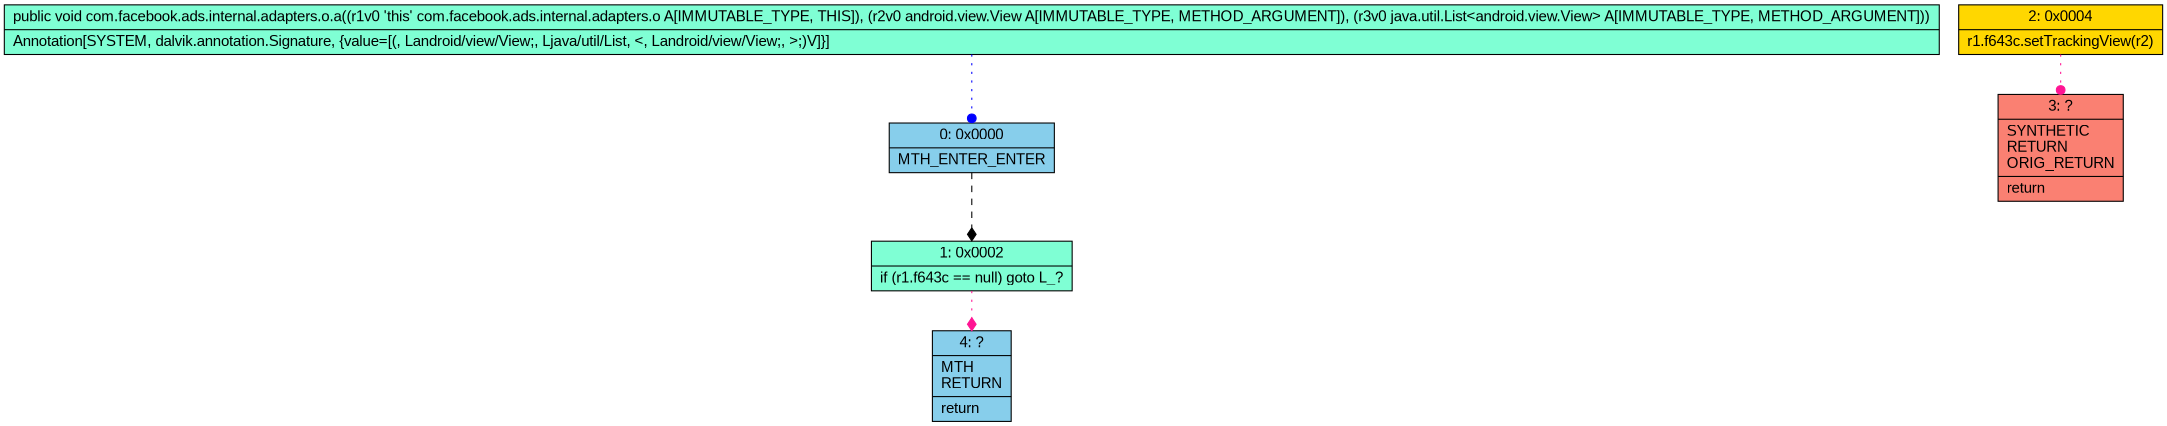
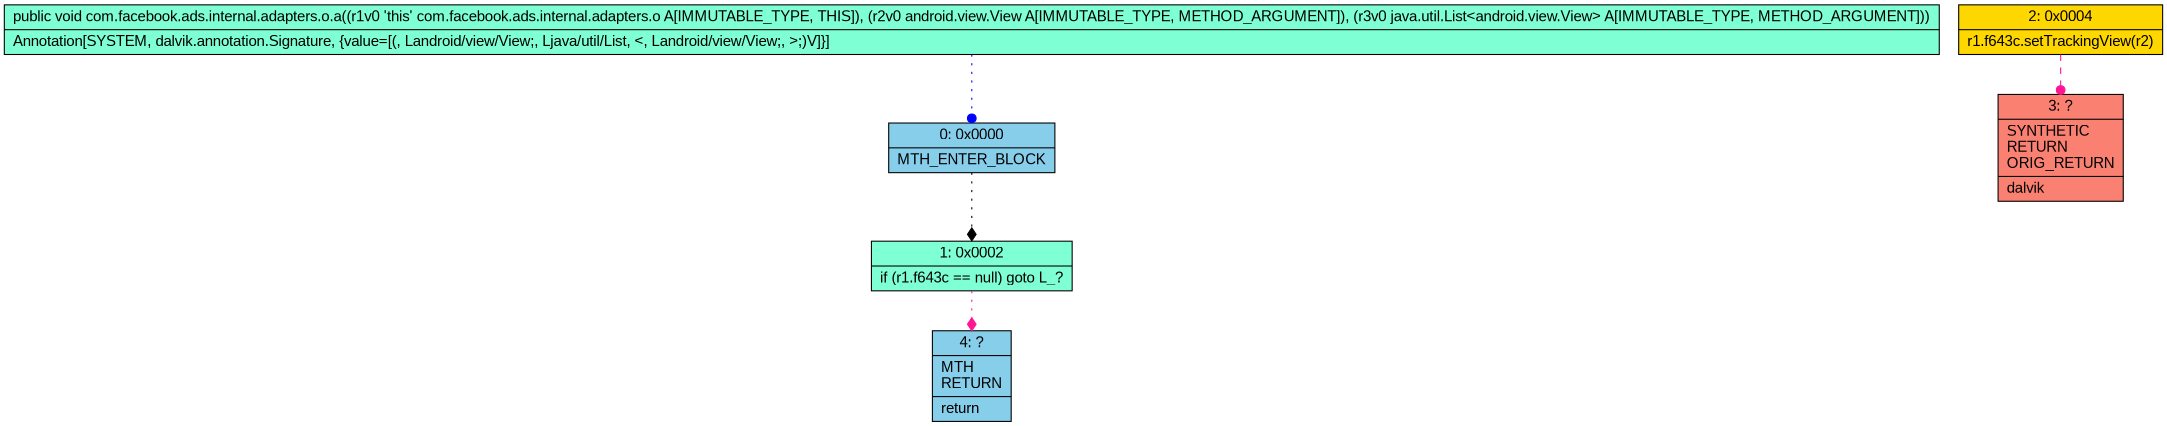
edge "2: 0x0004" -> "3: ?": style dotted -> dashed
node "0: 0x0000": text "MTH_ENTER_ENTER" -> "MTH_ENTER_BLOCK"
node "3: ?": text "return" -> "dalvik"
edge "0: 0x0000" -> "1: 0x0002": style dashed -> dotted
